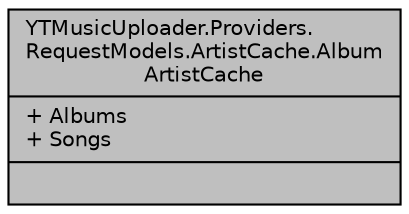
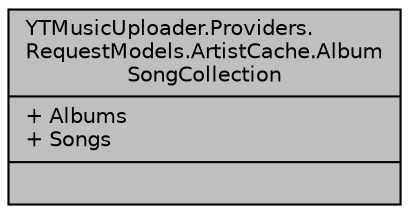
node "YTMusicUploader.Providers.": text "ArtistCache" -> "SongCollection"
